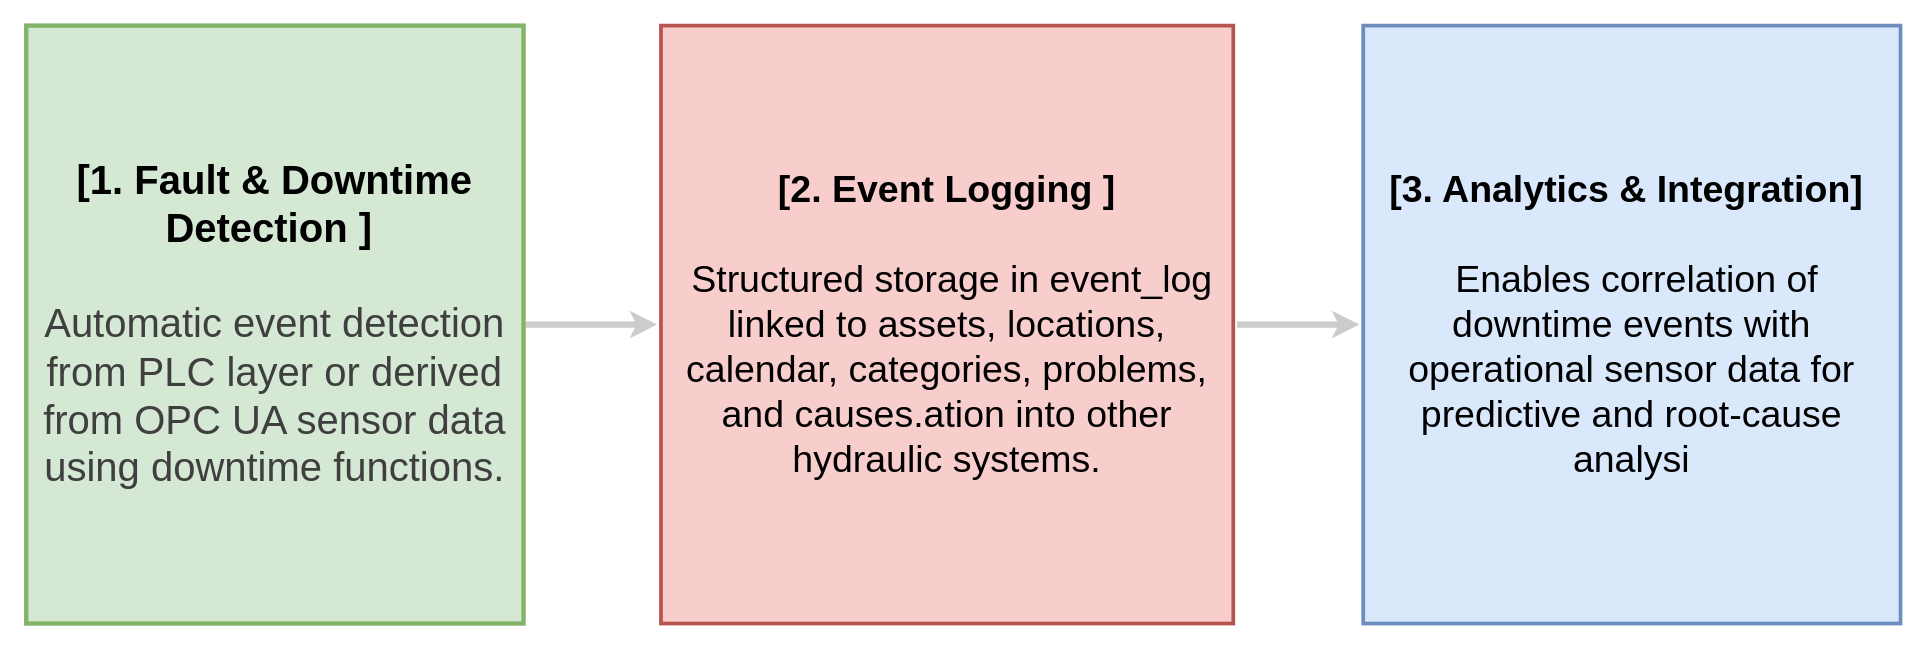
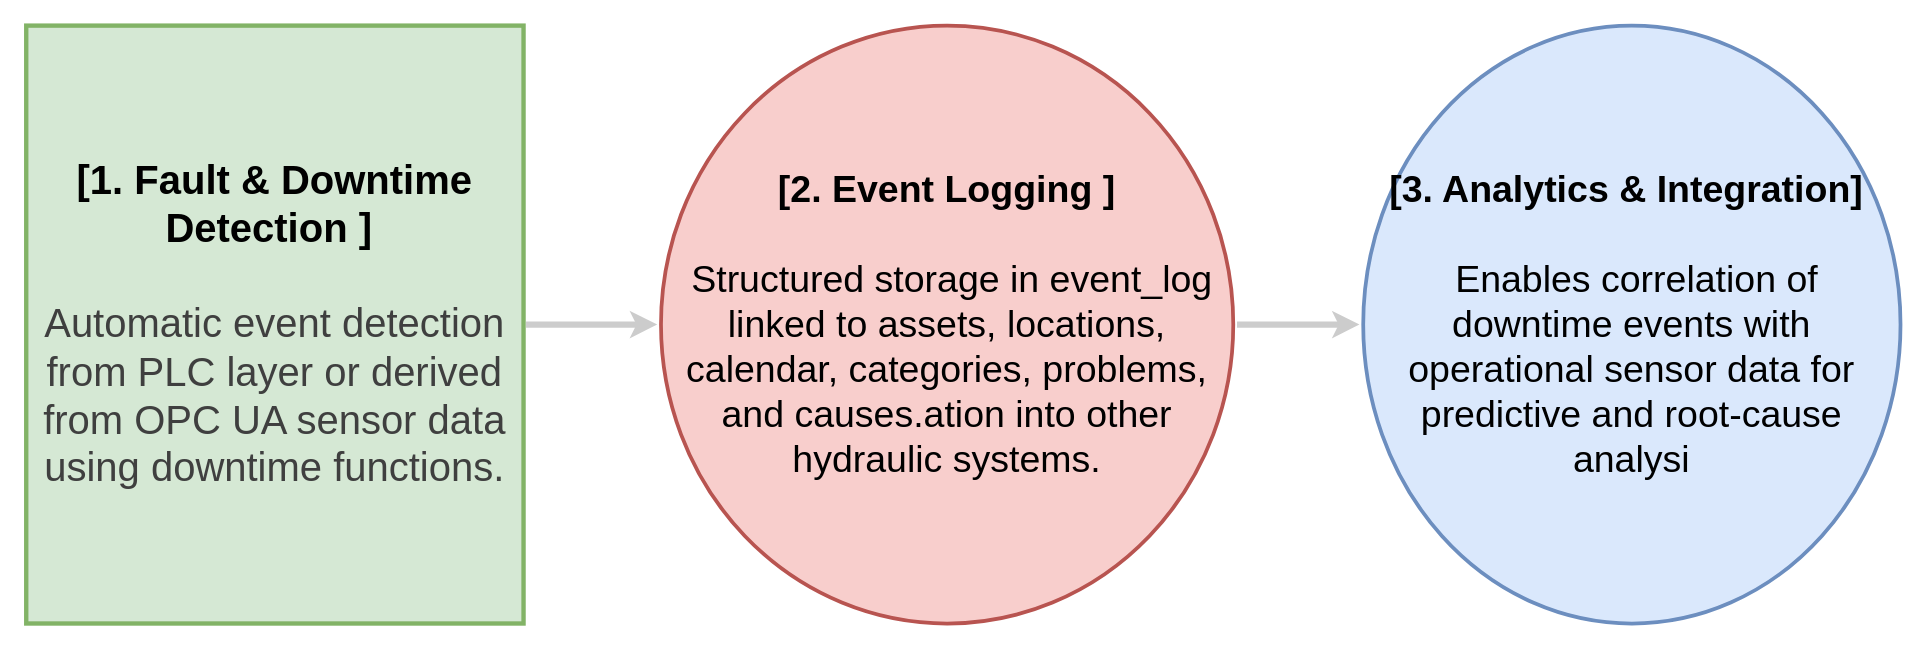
node "[2. Event Logging ] Structured storage in event_log linked to assets, locations, calendar, categories, problems, and causes.ation into other hydraulic systems.": shape rectangle -> ellipse
node "[3. Analytics & Integration] Enables correlation of downtime events with operational sensor data for predictive and root-cause analysi": shape rectangle -> ellipse
